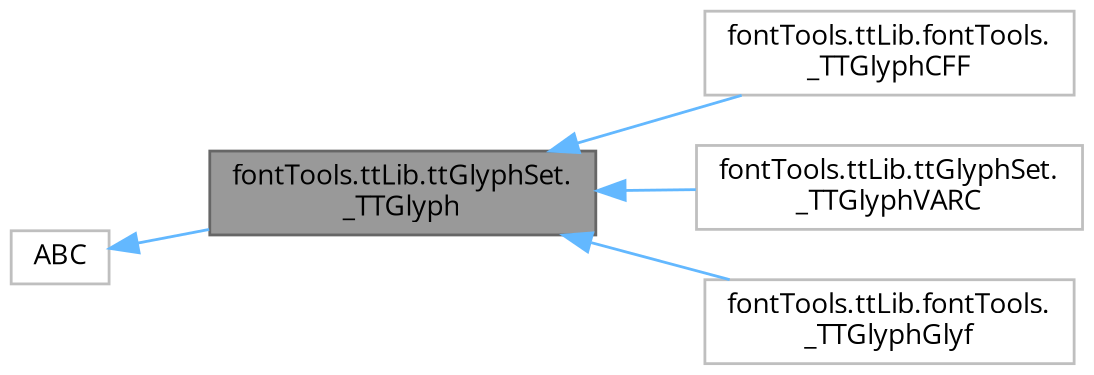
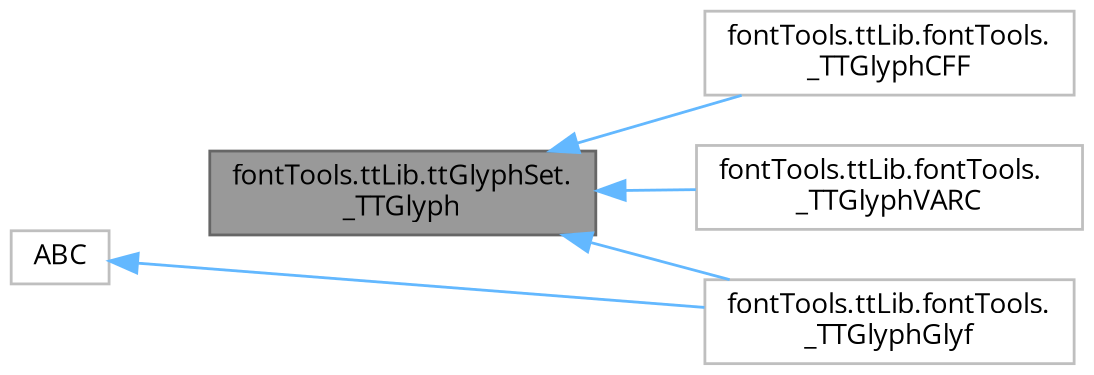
node "fontTools.ttLib.ttGlyphSet. _TTGlyphVARC": label "fontTools.ttLib.ttGlyphSet. _TTGlyphVARC" -> "fontTools.ttLib.fontTools. _TTGlyphVARC"
edge "fontTools.ttLib.ttGlyphSet. _TTGlyph" -> "ABC": now "fontTools.ttLib.fontTools. _TTGlyphGlyf" -> "ABC"
